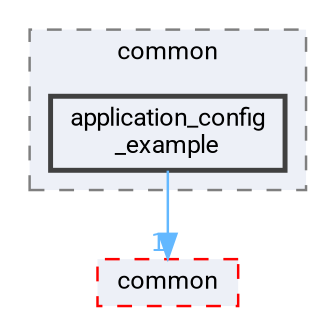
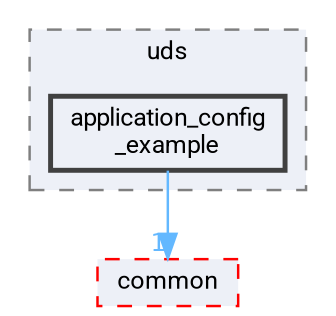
cluster "common": label "common" -> "uds"
